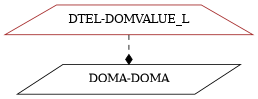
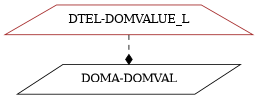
node "DOMA-DOMA": label "DOMA-DOMA" -> "DOMA-DOMVAL"
